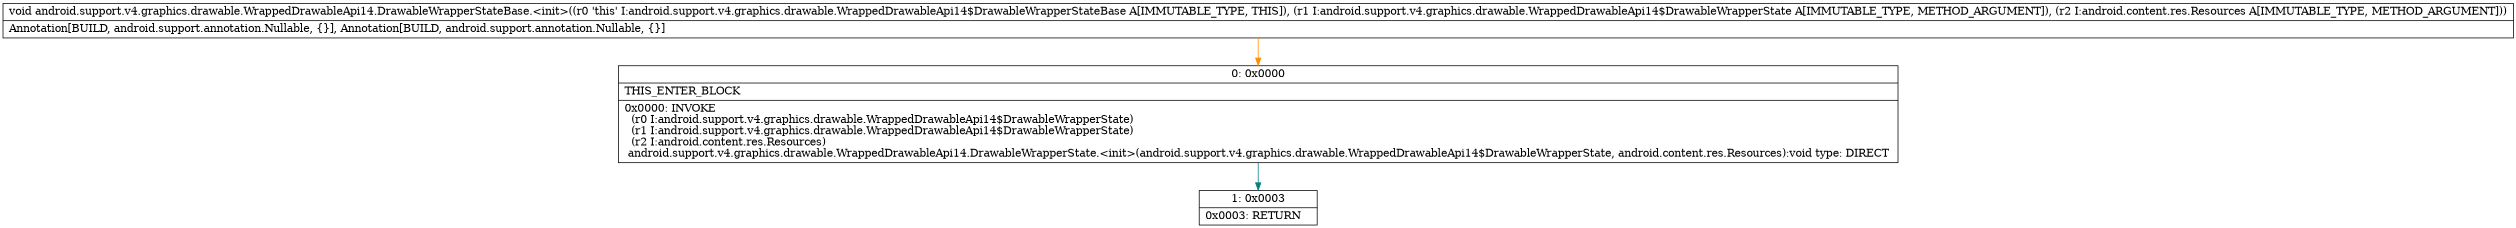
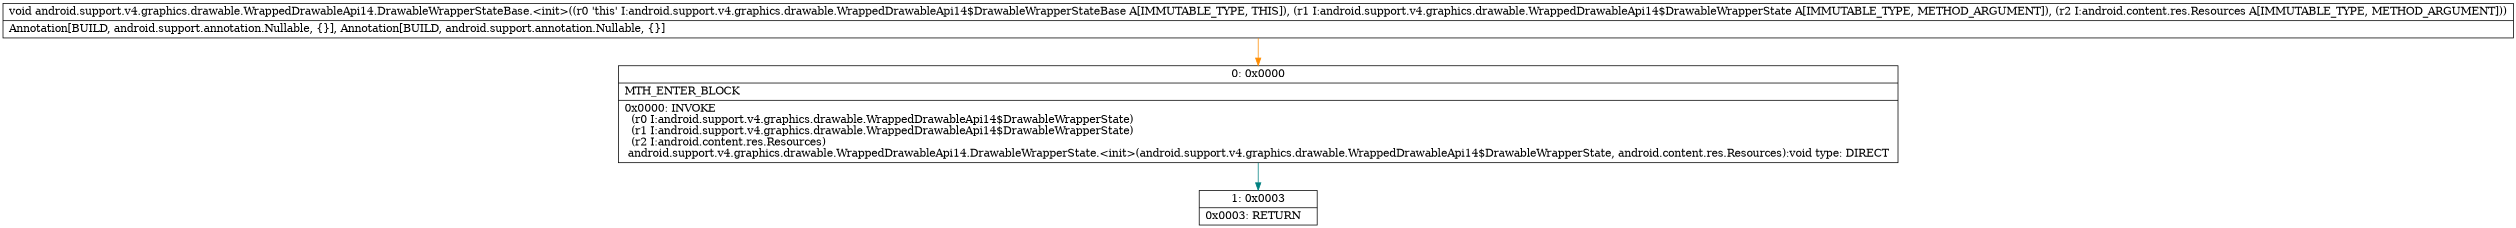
node "0: 0x0000": text "THIS_ENTER_BLOCK" -> "MTH_ENTER_BLOCK"
